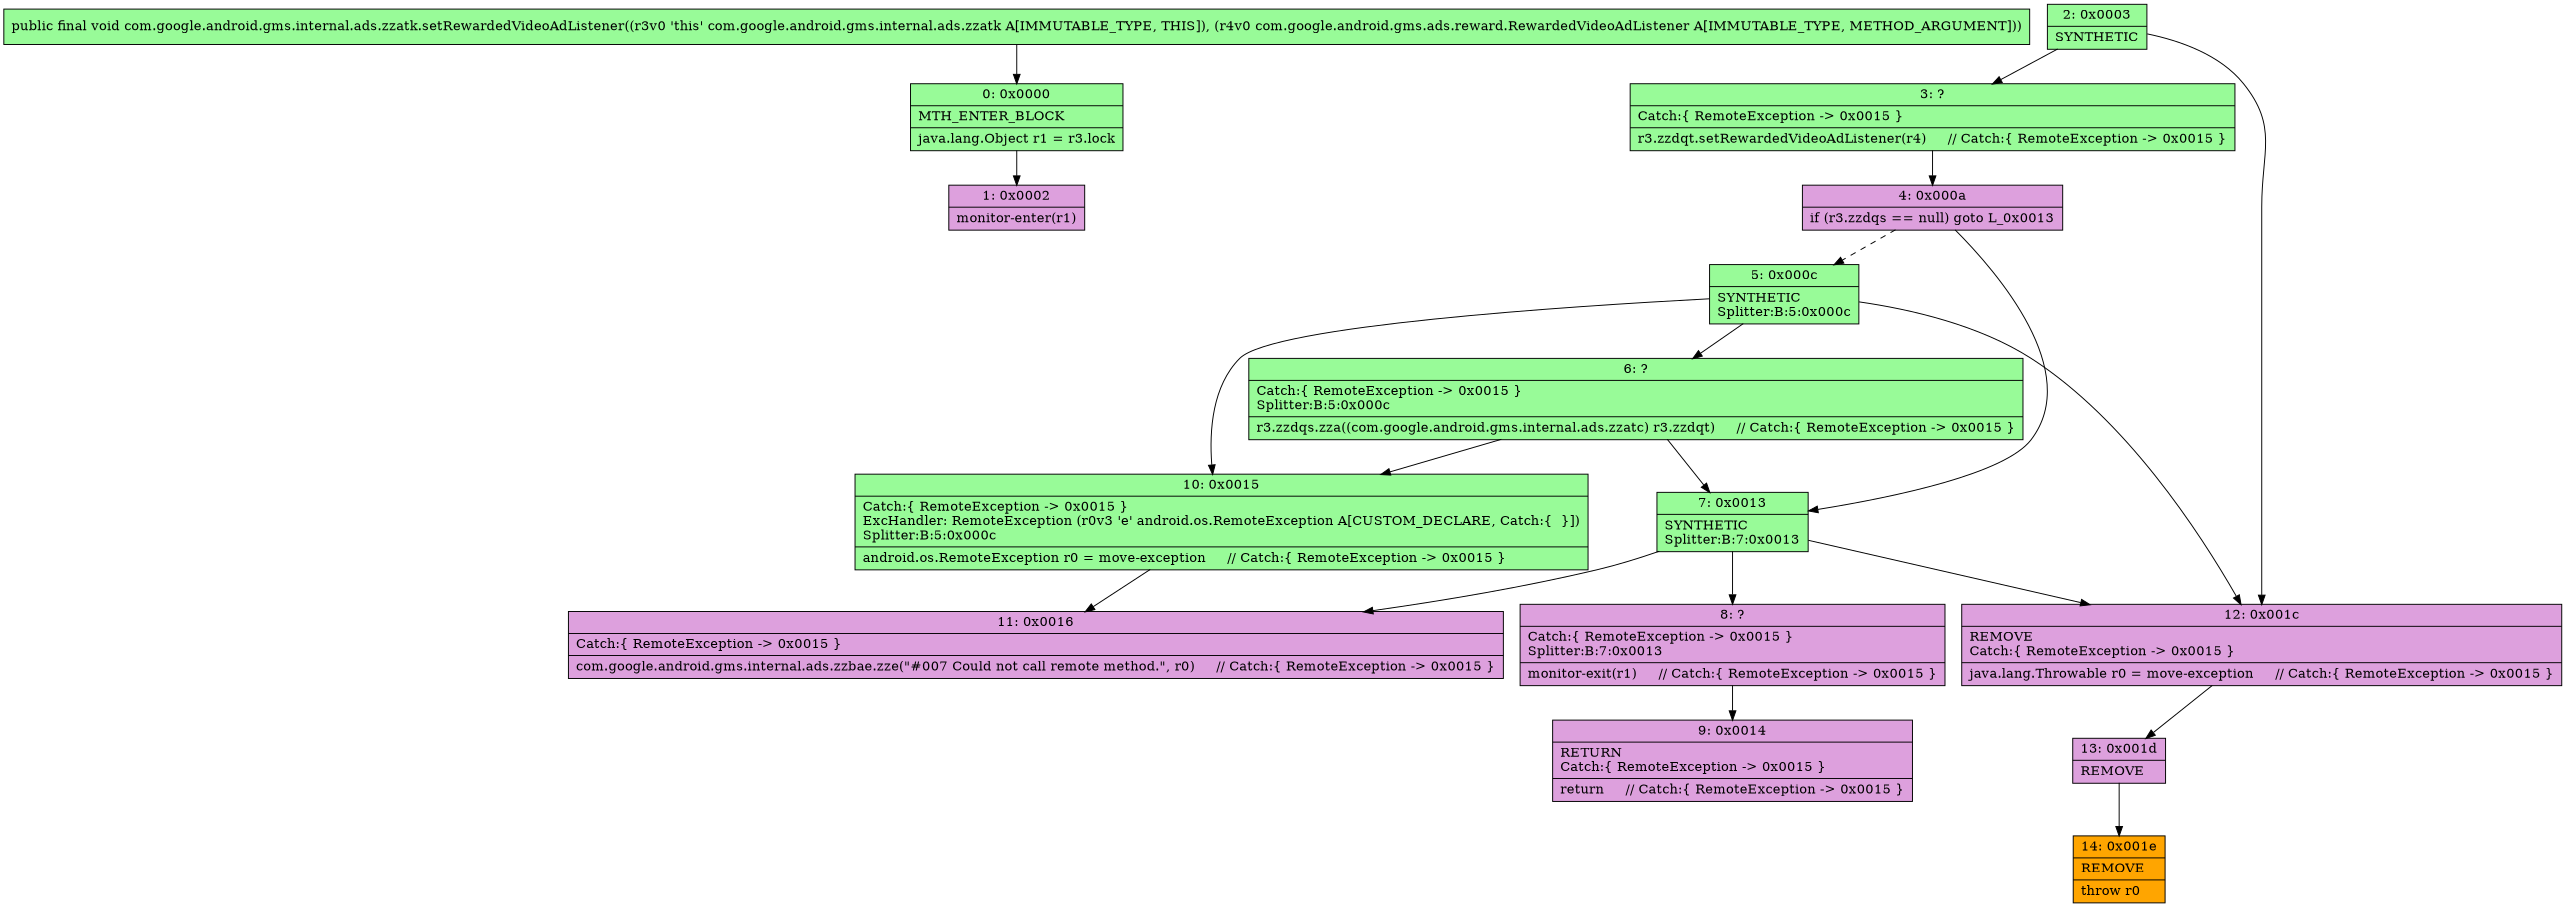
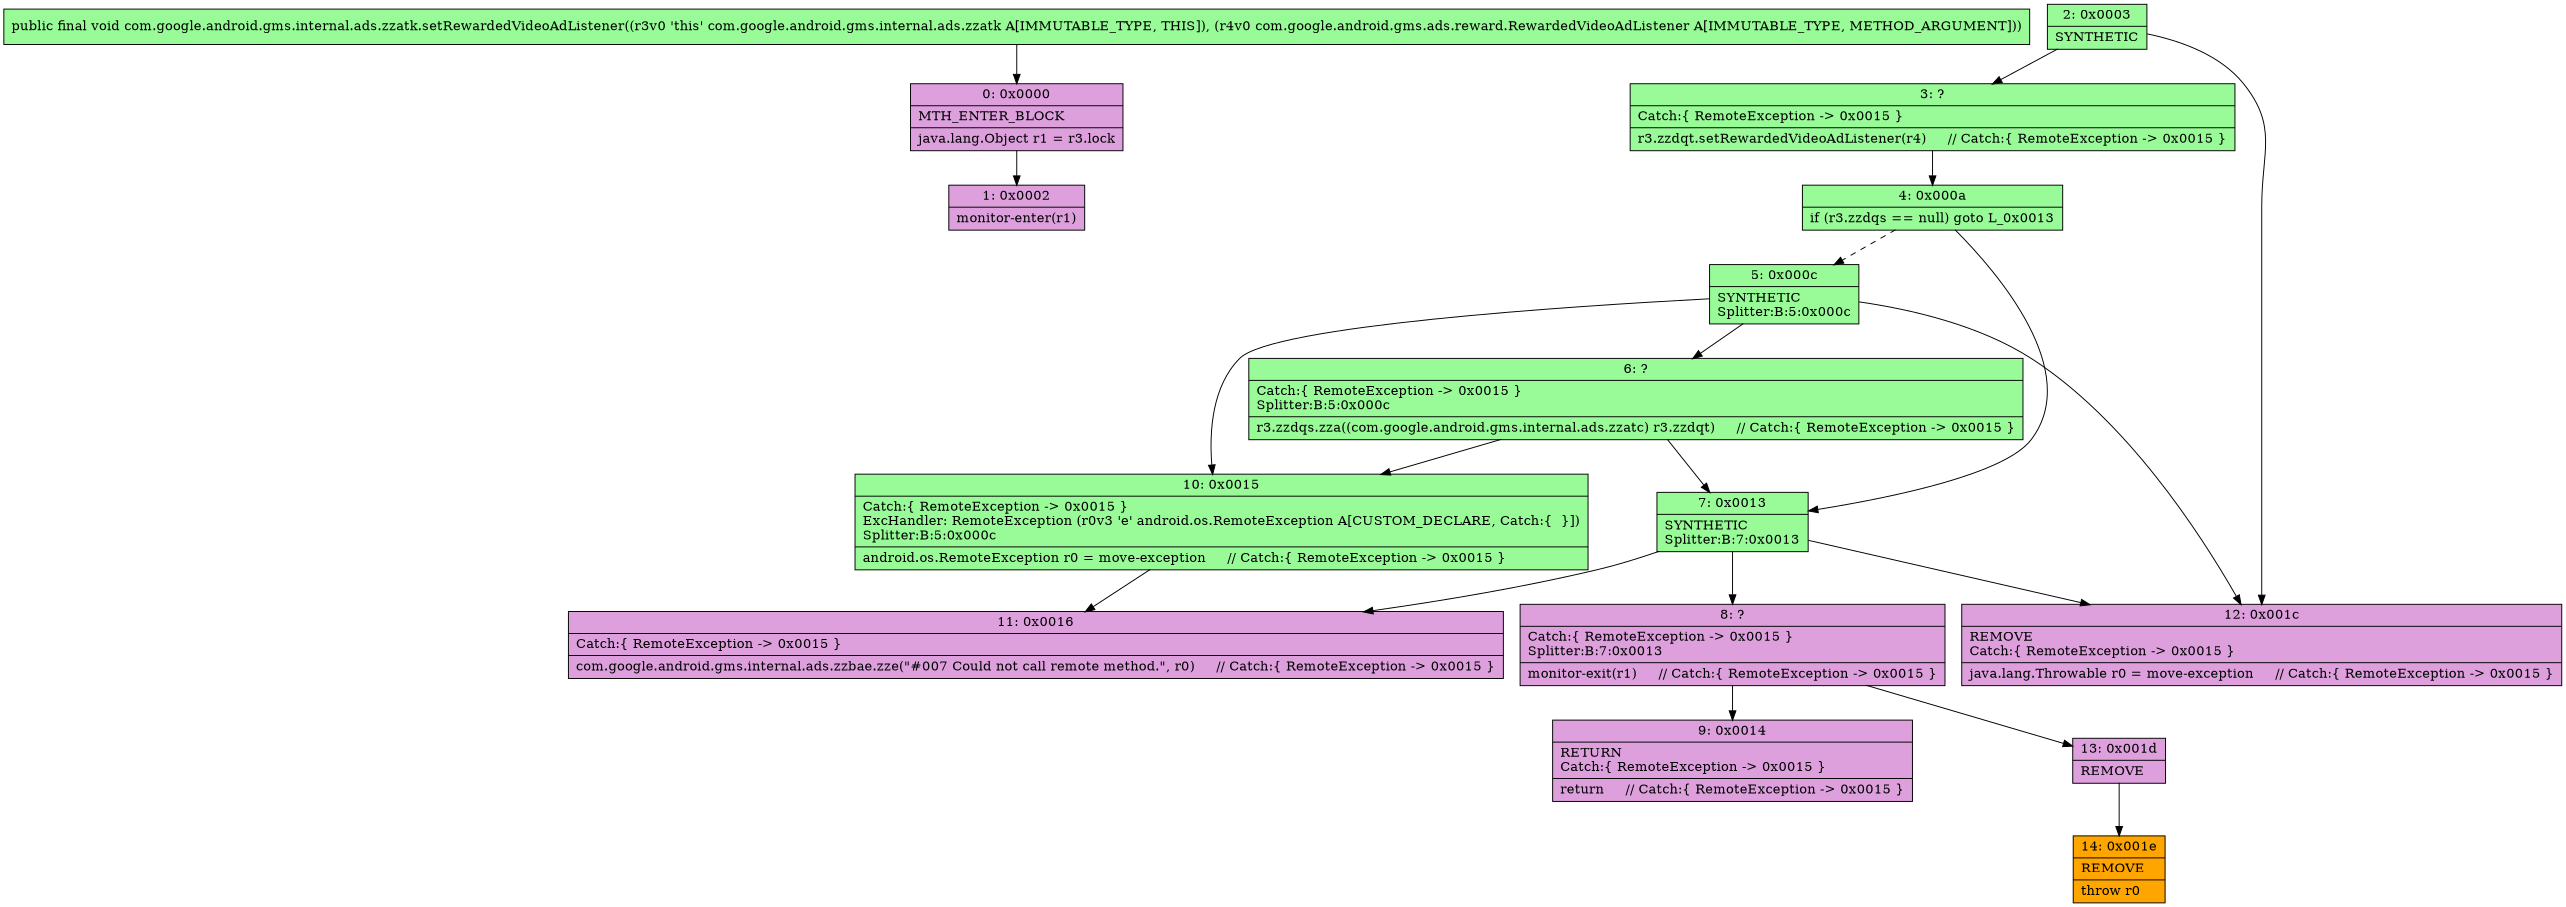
node "0: 0x0000": fillcolor palegreen -> plum
node "4: 0x000a": fillcolor plum -> palegreen
edge "12: 0x001c" -> "13: 0x001d": now "8: ?" -> "13: 0x001d"
